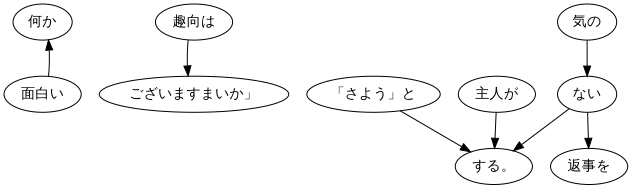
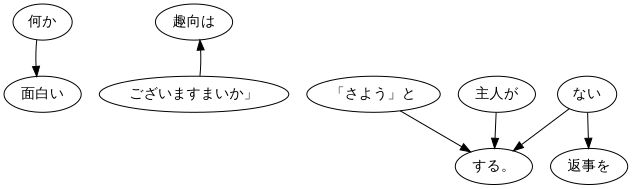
node "気の": removed
edge "趣向は" -> "ございますまいか」": reversed
edge "面白い" -> "何か": reversed
